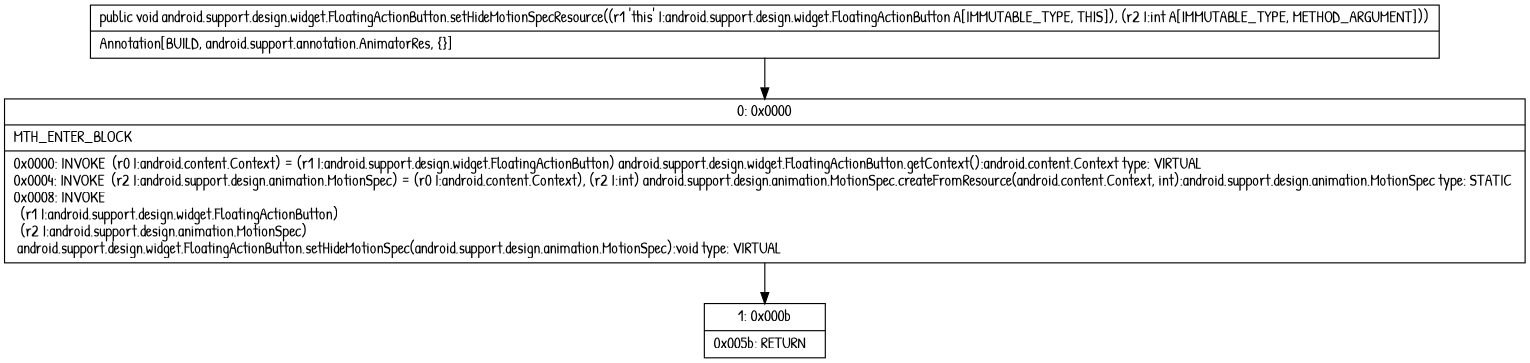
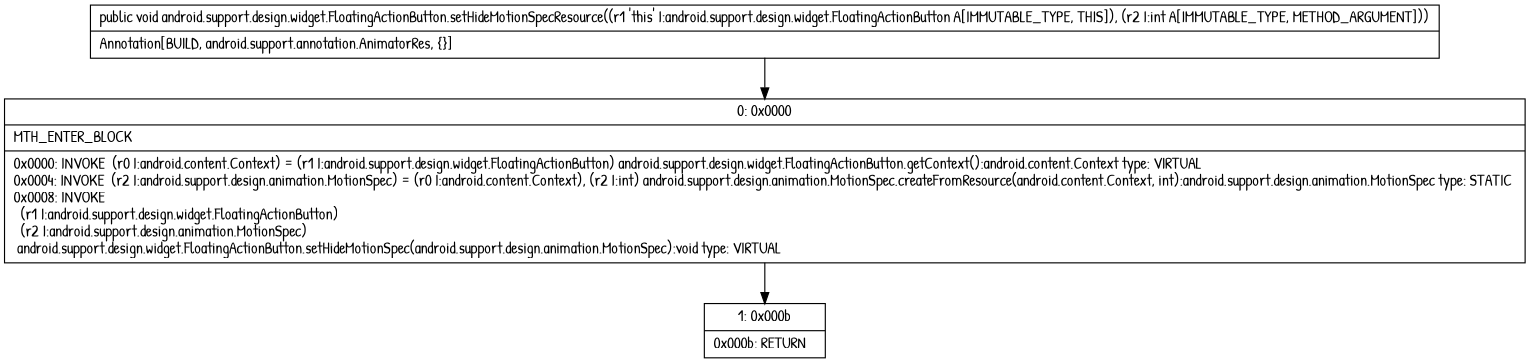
node "1: 0x000b": text "0x005b: RETURN" -> "0x000b: RETURN"
